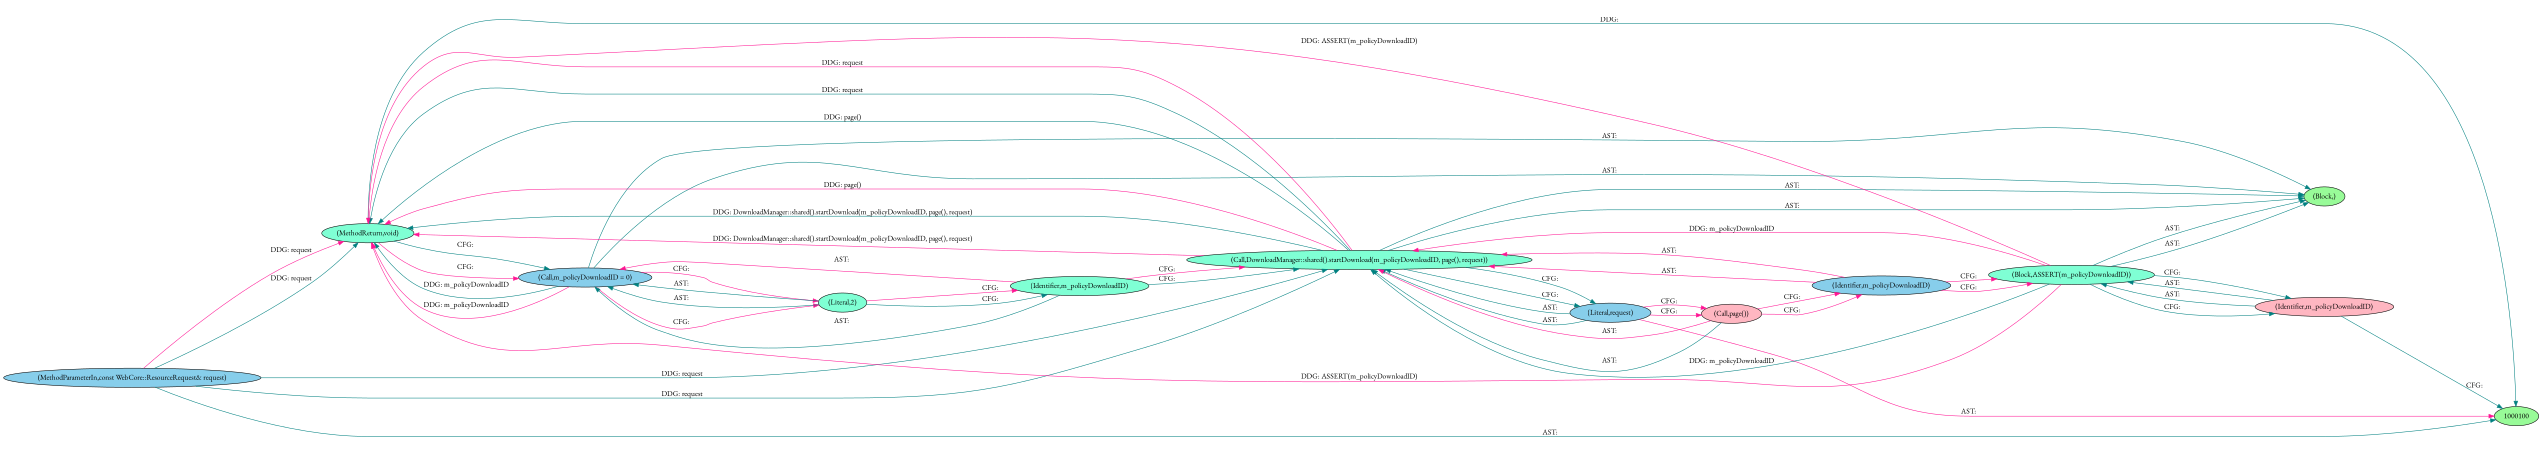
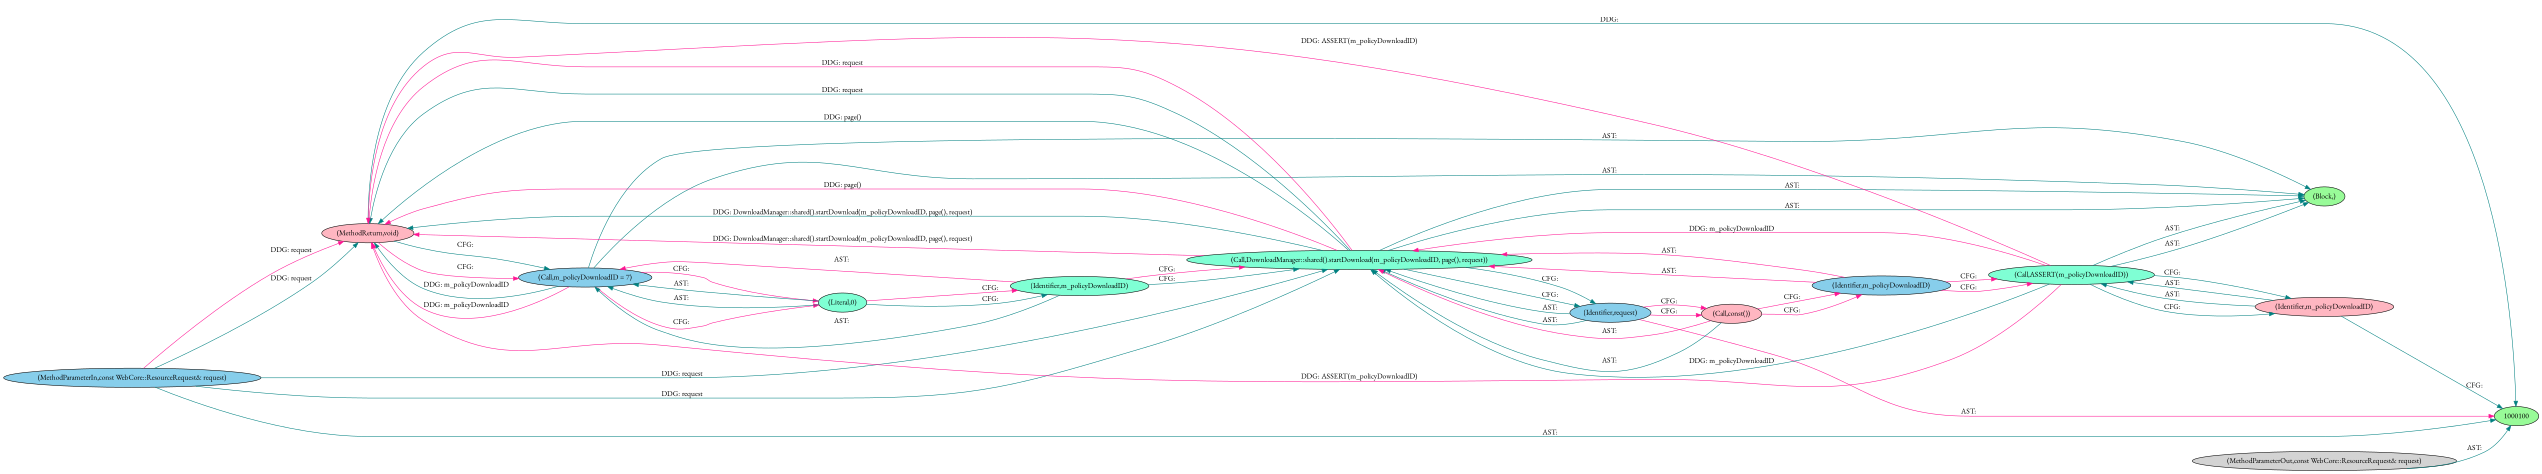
node "(MethodReturn,void)": fillcolor aquamarine -> lightpink
node "(Block,ASSERT(m_policyDownloadID))": label "(Block,ASSERT(m_policyDownloadID))" -> "(Call,ASSERT(m_policyDownloadID))"
node "(Call,m_policyDownloadID = 0)": label "(Call,m_policyDownloadID = 0)" -> "(Call,m_policyDownloadID = 7)"
node "(Literal,2)": label "(Literal,2)" -> "(Literal,0)"
node "(Literal,request)": label "(Literal,request)" -> "(Identifier,request)"
node "(Call,page())": label "(Call,page())" -> "(Call,const())"
node "(MethodParameterOut,const WebCore::ResourceRequest& request)": added
